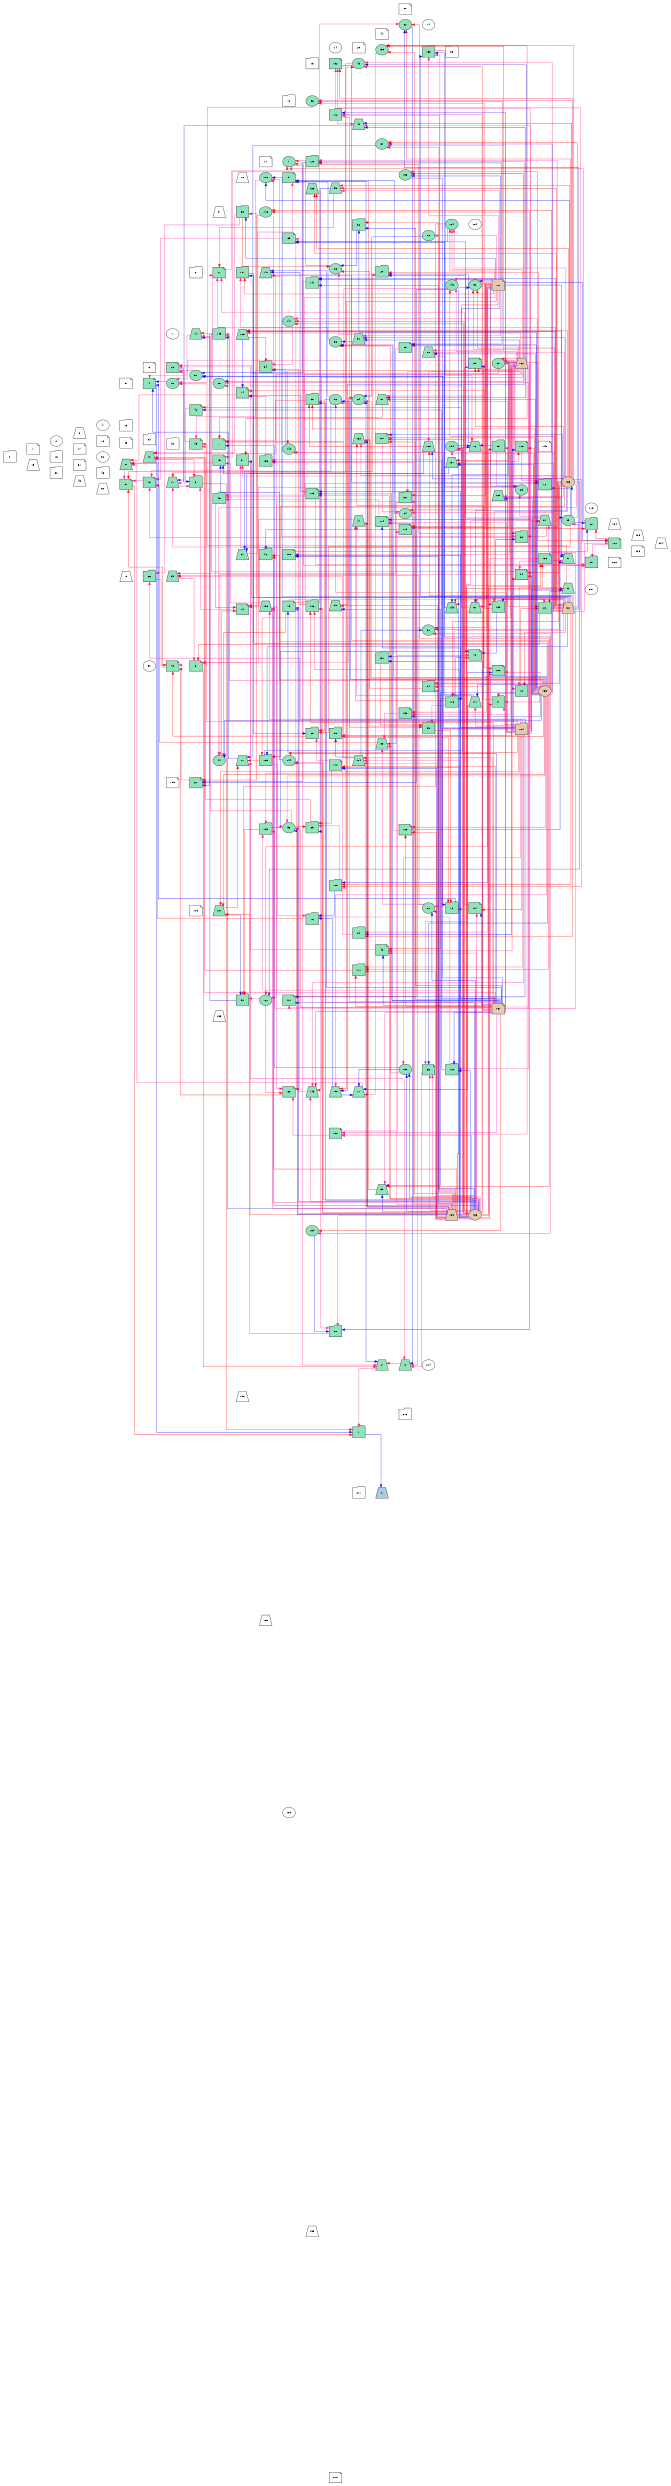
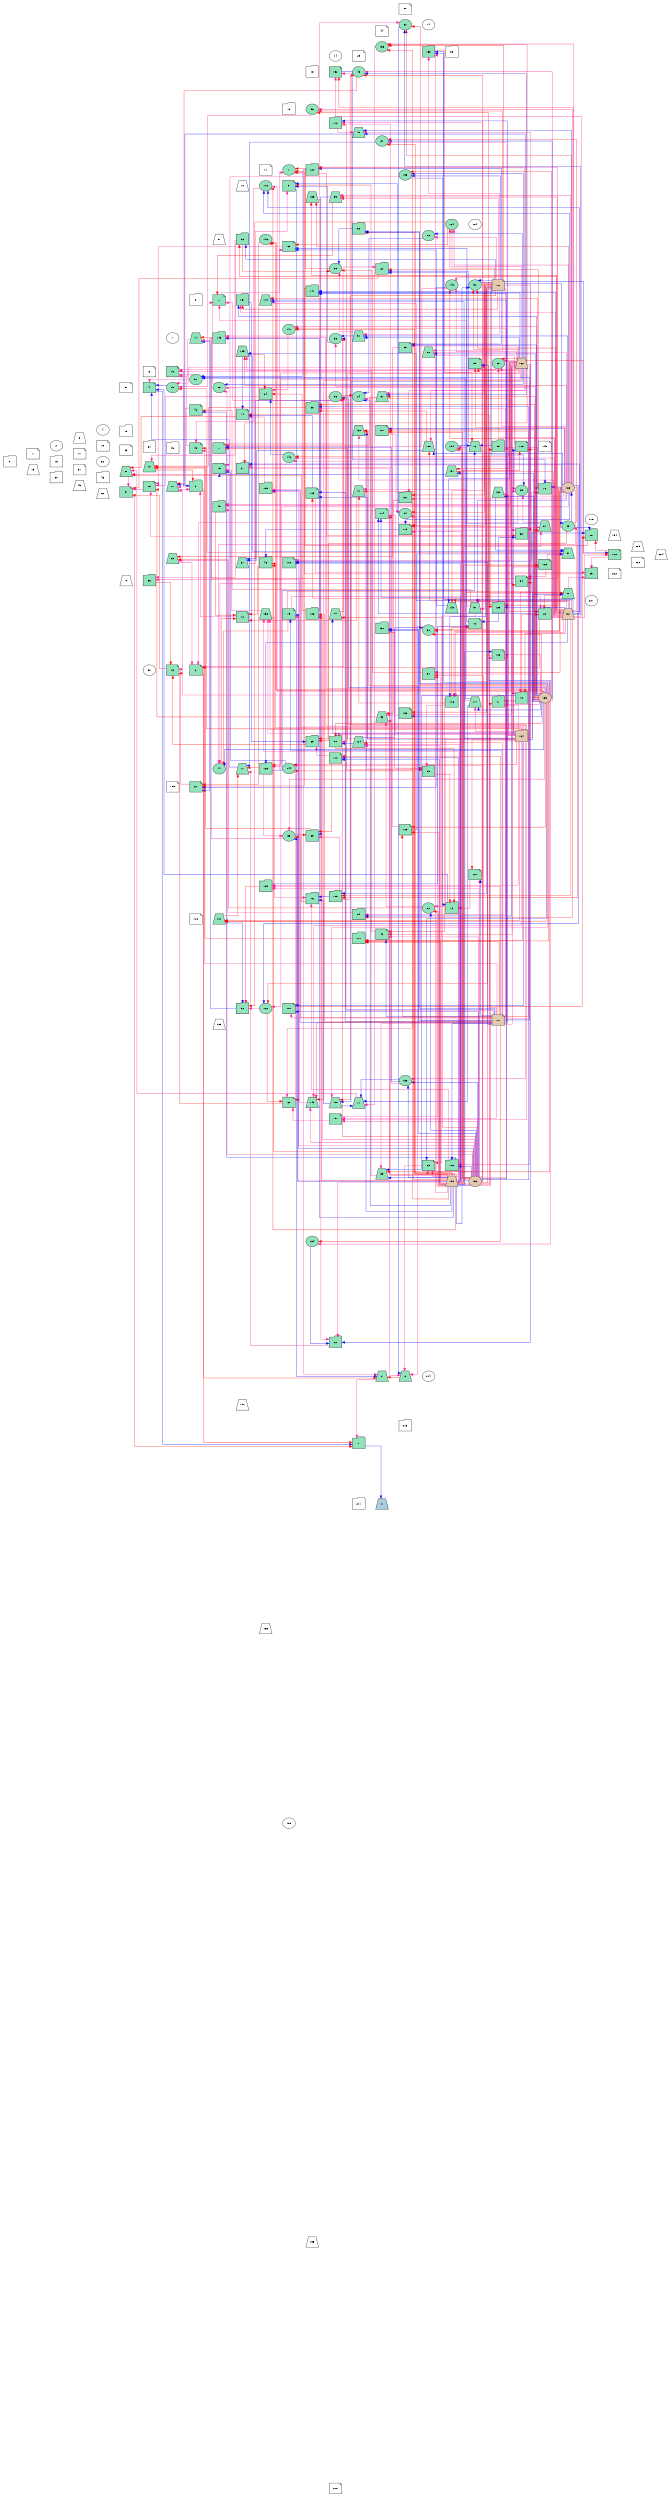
edge "162" -> "86": added
edge "162" -> "147": added
edge "163" -> "125": color red -> deeppink
